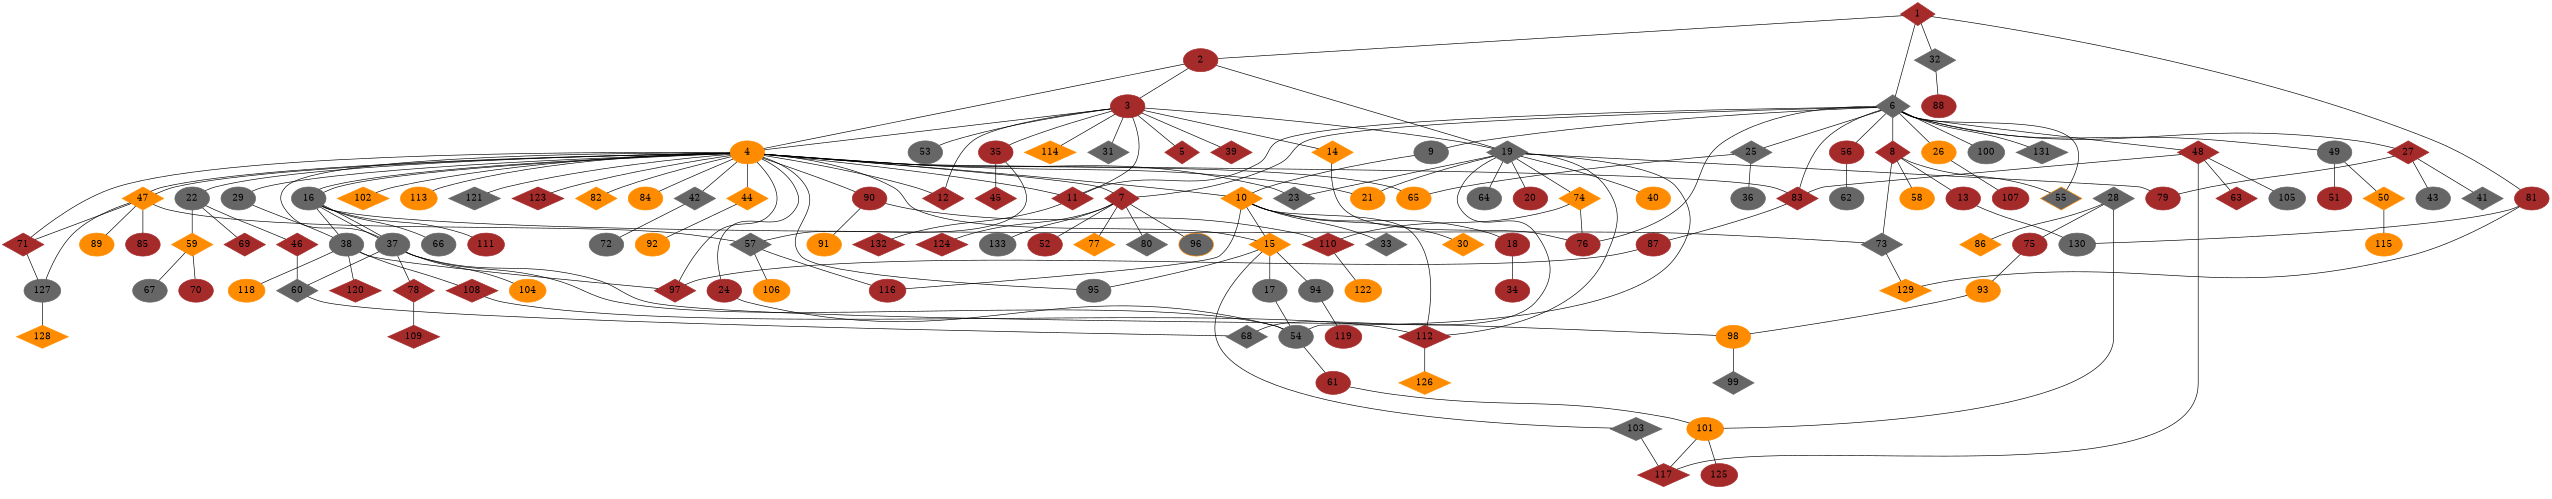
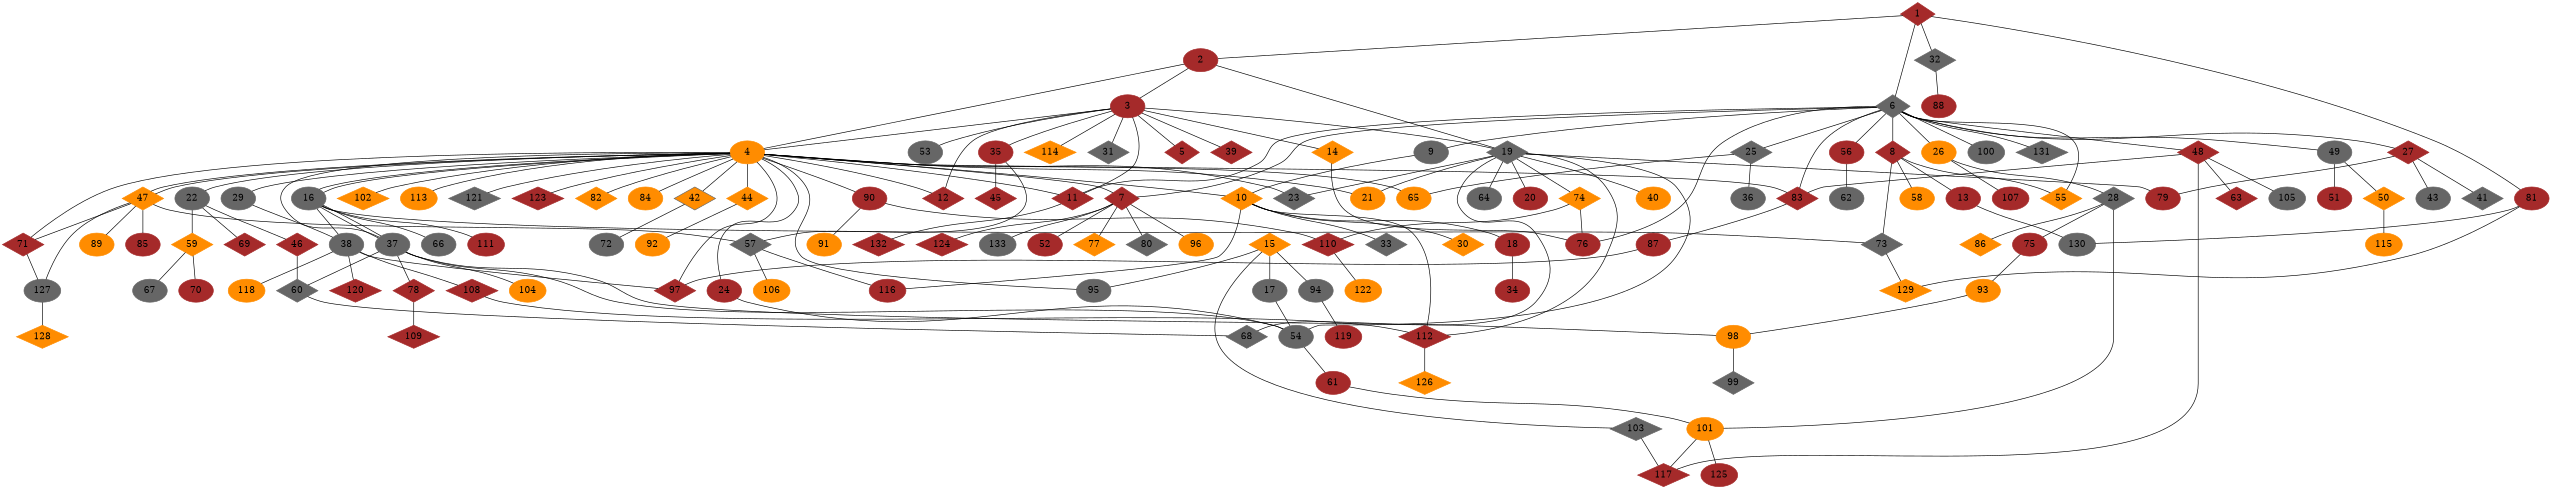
edge "26" -- "28": added
node "42": fillcolor gray40 -> darkorange
node "55": fillcolor gray40 -> darkorange
edge "4" -- "15": removed
edge "10" -- "15": removed
node "96": fillcolor gray40 -> darkorange
